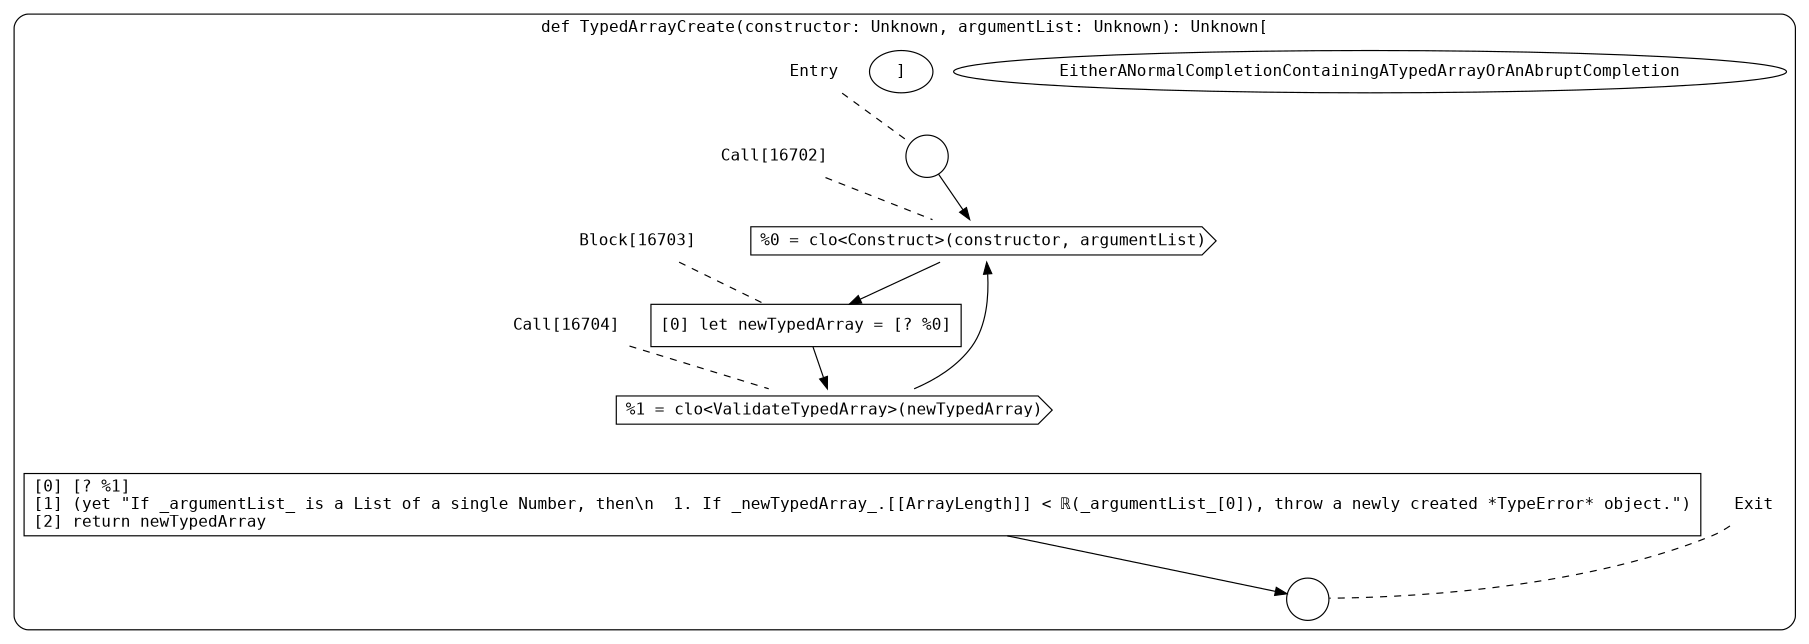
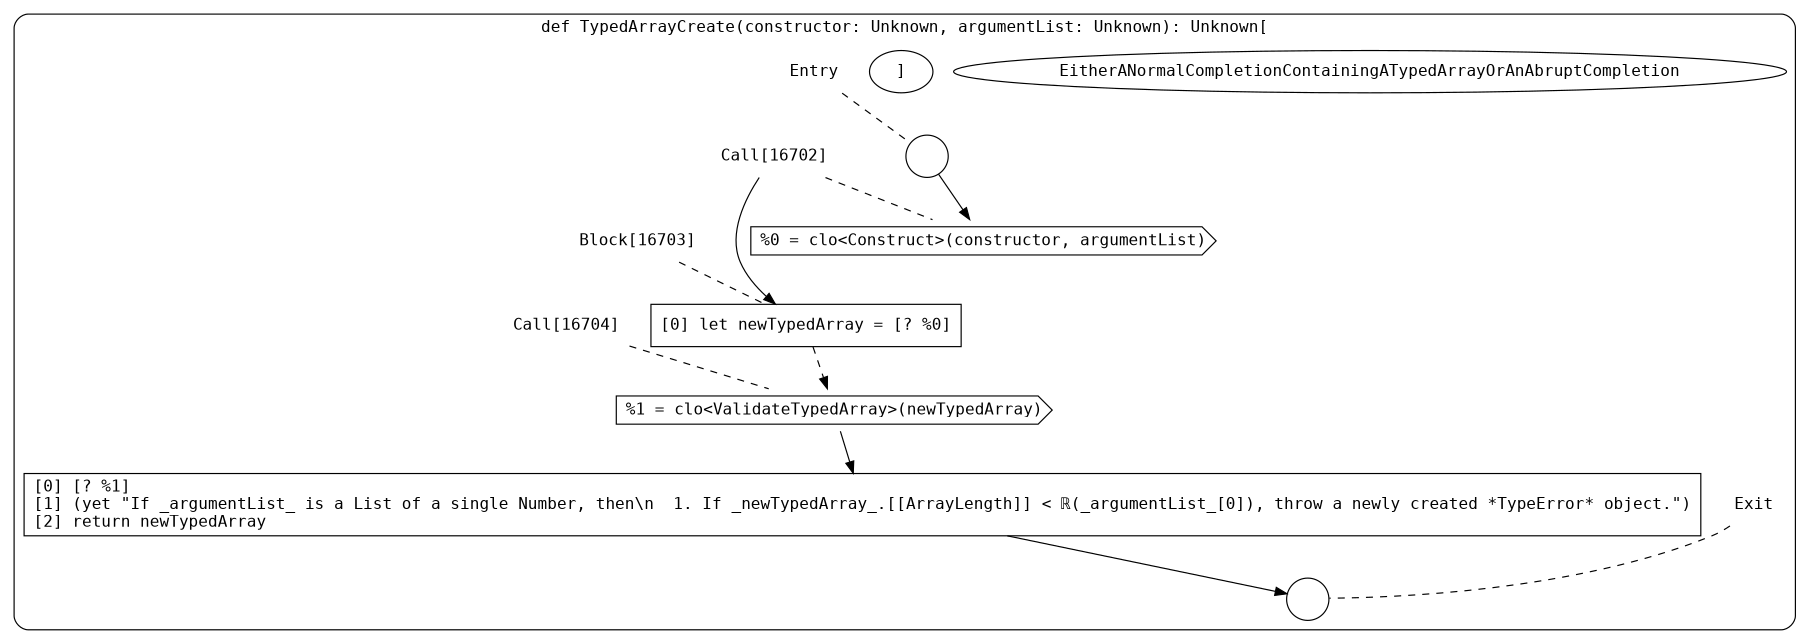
edge "%0 = clo<Construct>(constructor, argumentList)" -> "[0] let newTypedArray = [? %0]": now "Call[16702]" -> "[0] let newTypedArray = [? %0]"
edge "%1 = clo<ValidateTypedArray>(newTypedArray)" -> "%0 = clo<Construct>(constructor, argumentList)": now "%1 = clo<ValidateTypedArray>(newTypedArray)" -> "[0] [? %1]"
edge "[0] let newTypedArray = [? %0]" -> "%1 = clo<ValidateTypedArray>(newTypedArray)": style solid -> dashed
